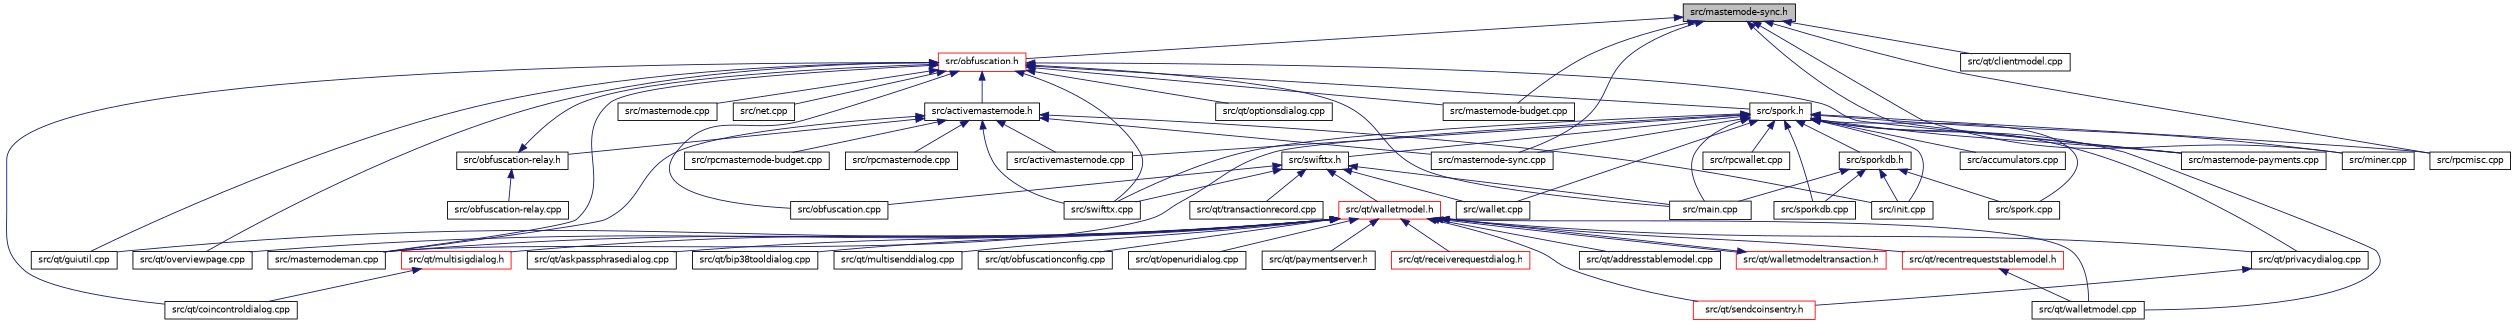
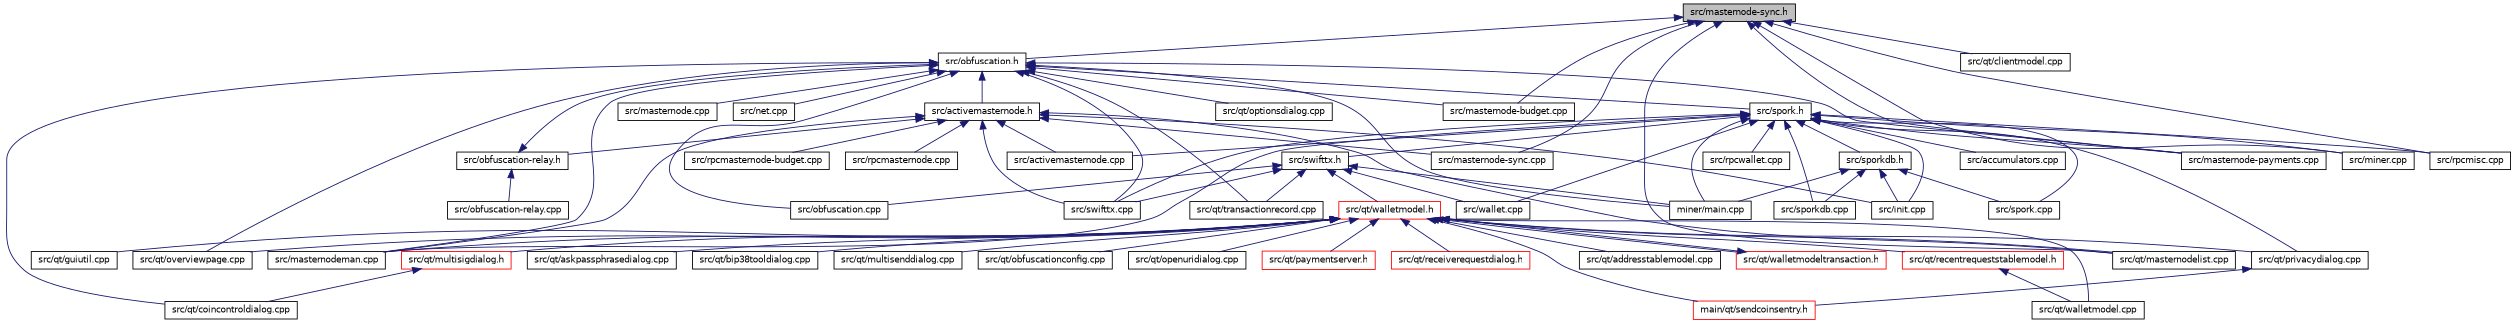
node "src/obfuscation.h": color red -> black
edge "src/qt/guiutil.cpp" -> "src/obfuscation.h": now "src/qt/transactionrecord.cpp" -> "src/obfuscation.h"
edge "src/masternode-sync.cpp" -> "src/spork.h": removed
edge "src/qt/walletmodel.cpp" -> "src/spork.h": removed
node "src/main.cpp": label "src/main.cpp" -> "miner/main.cpp"
node "src/qt/paymentserver.h": color black -> red
node "src/qt/masternodelist.cpp": added
node "src/qt/sendcoinsentry.h": label "src/qt/sendcoinsentry.h" -> "main/qt/sendcoinsentry.h"
